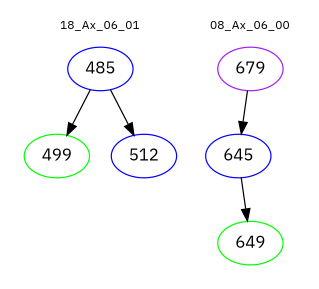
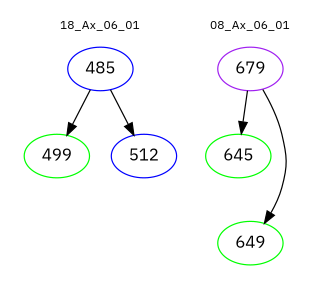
cluster "08_Ax_06_00": label "08_Ax_06_00" -> "08_Ax_06_01"
node "645": color blue -> green
edge "645" -> "649": now "679" -> "649"
